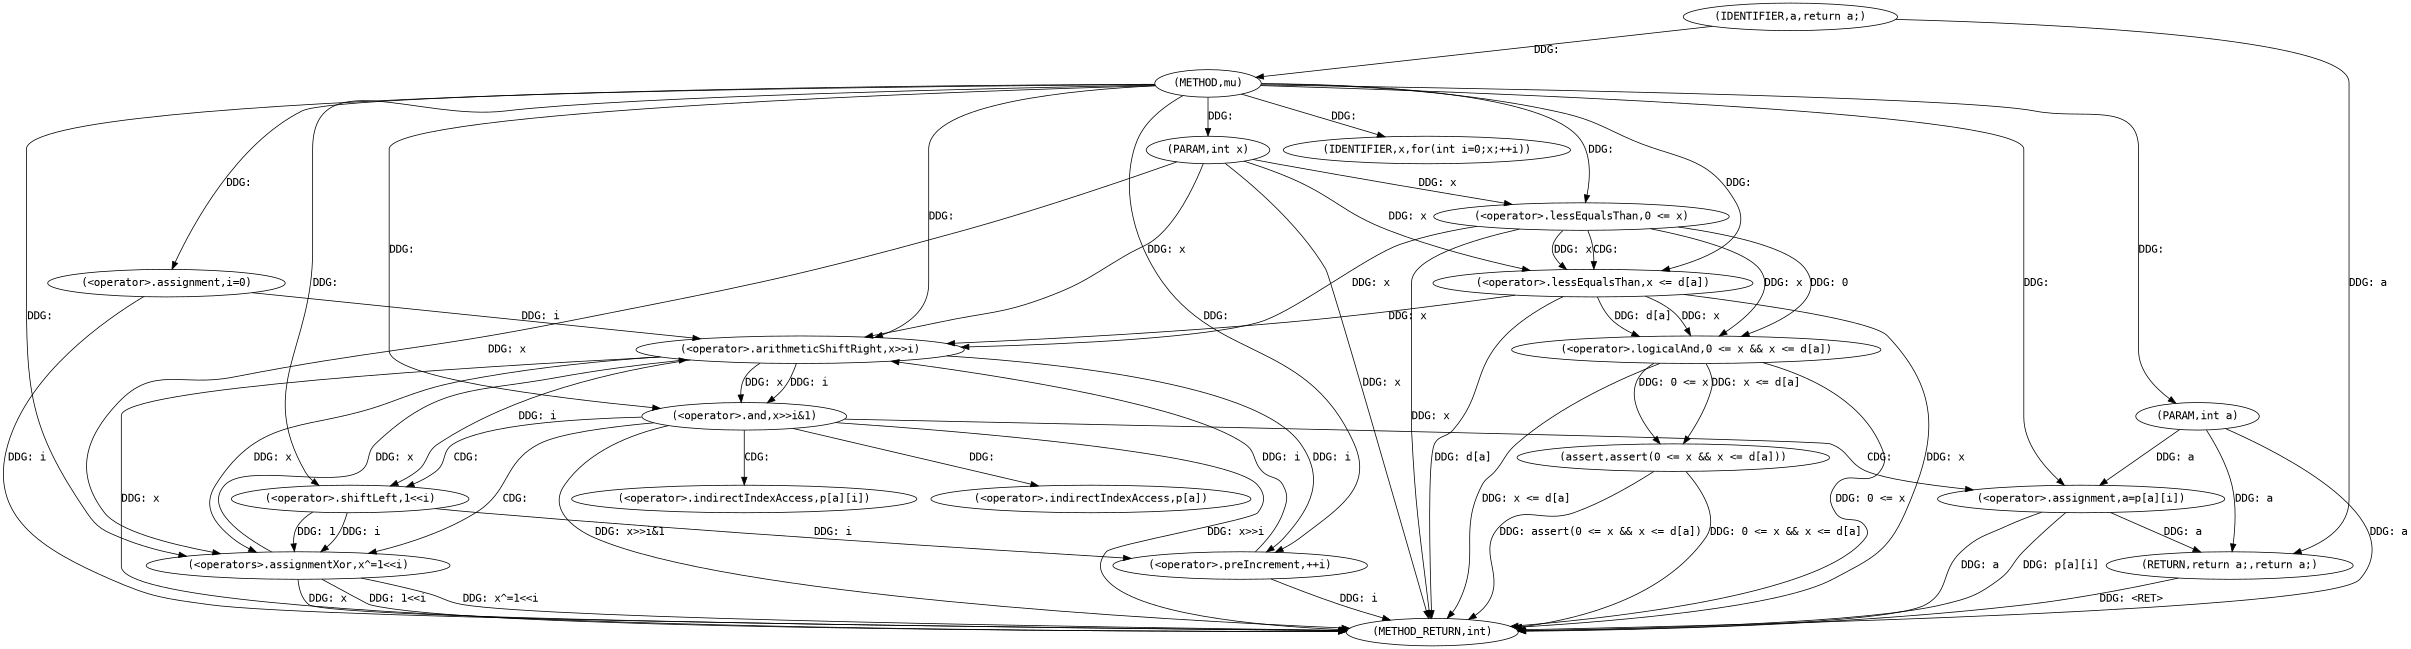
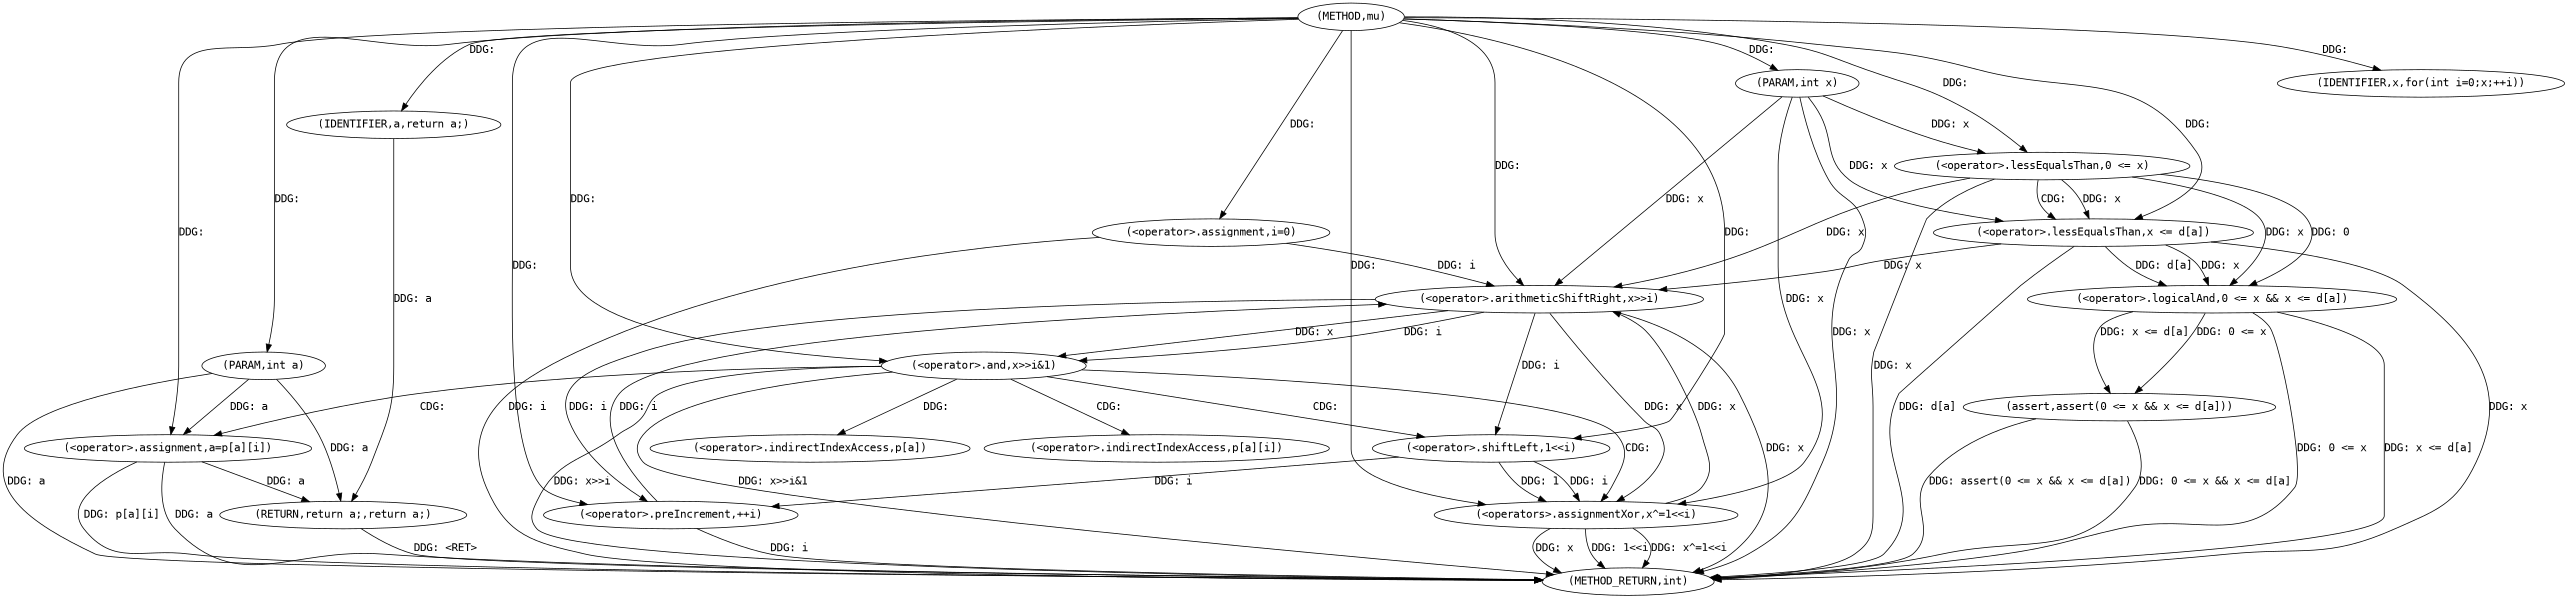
edge "(IDENTIFIER,a,return a;)" -> "(METHOD,mu)": reversed
